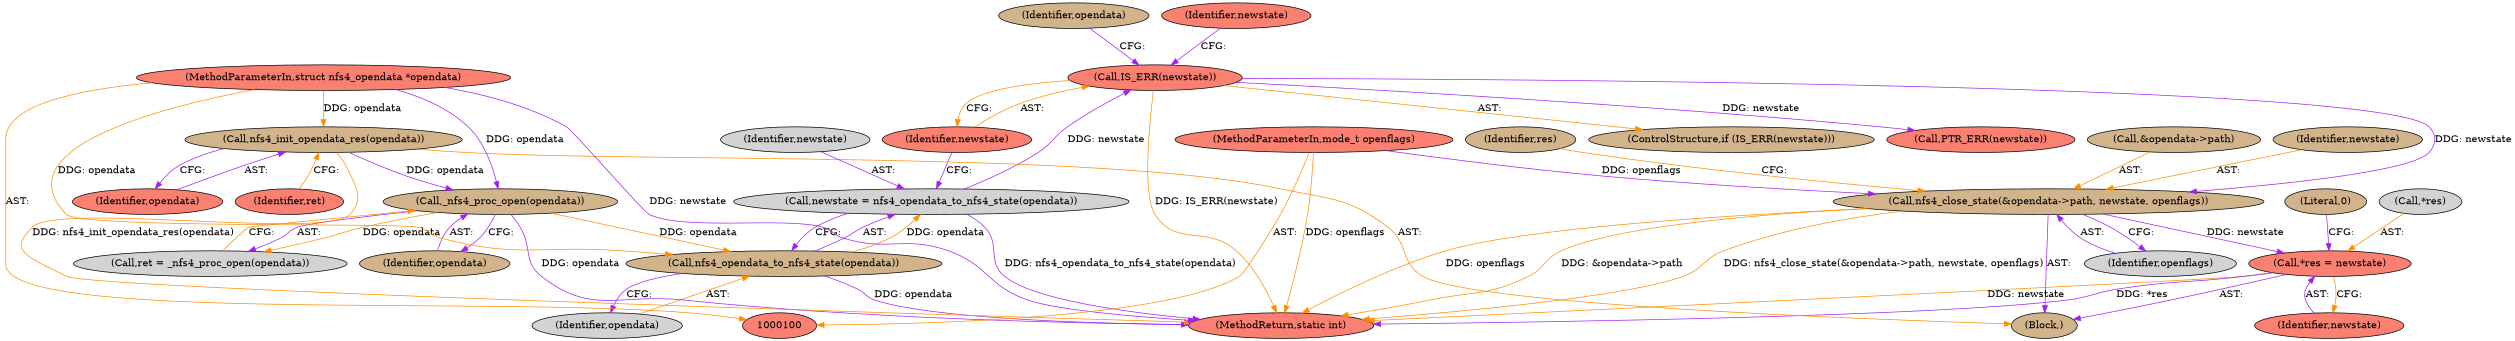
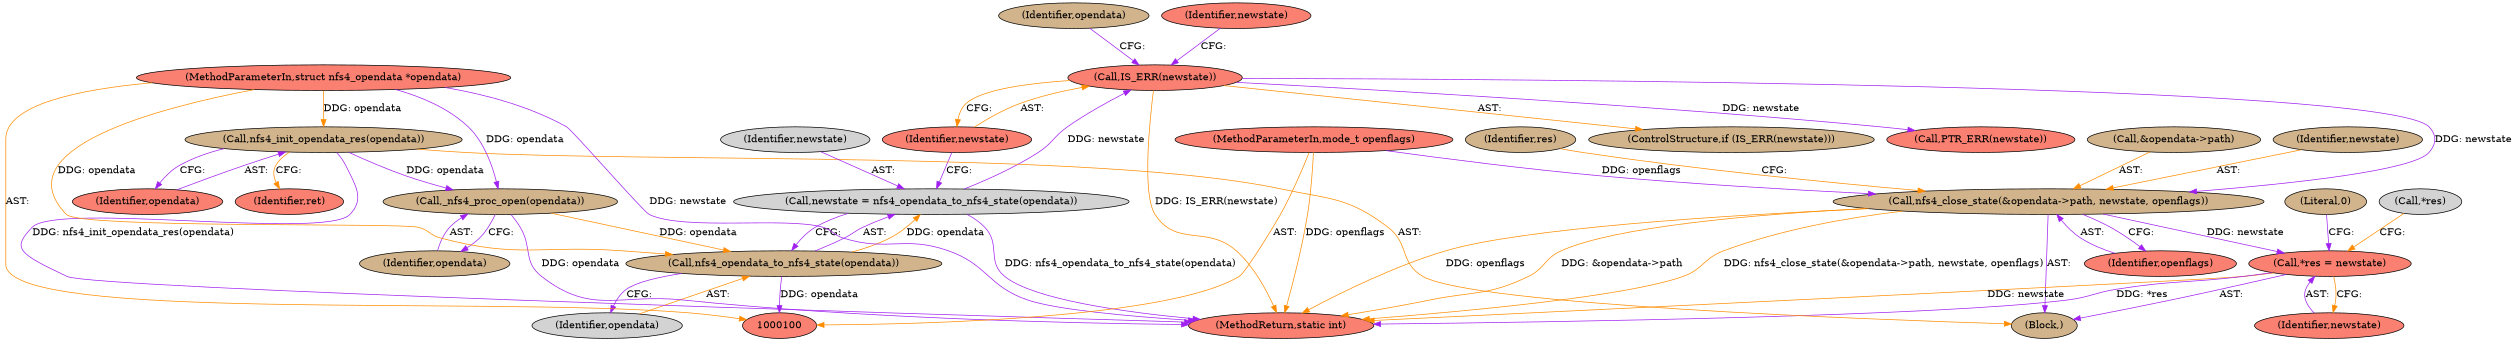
edge "(Identifier,ret)" -> "(Call,nfs4_init_opendata_res(opendata))": reversed
edge "(Call,*res)" -> "(Call,*res = newstate)": label "AST: " -> "CFG: "
node "(Call,ret = _nfs4_proc_open(opendata))": removed
node "(Identifier,openflags)": fillcolor lightgrey -> salmon
edge "(Call,nfs4_init_opendata_res(opendata))" -> "(MethodReturn,static int)": color darkorange -> purple
edge "(Call,nfs4_opendata_to_nfs4_state(opendata))" -> "(MethodReturn,static int)": now "(Call,nfs4_opendata_to_nfs4_state(opendata))" -> "1000100"
